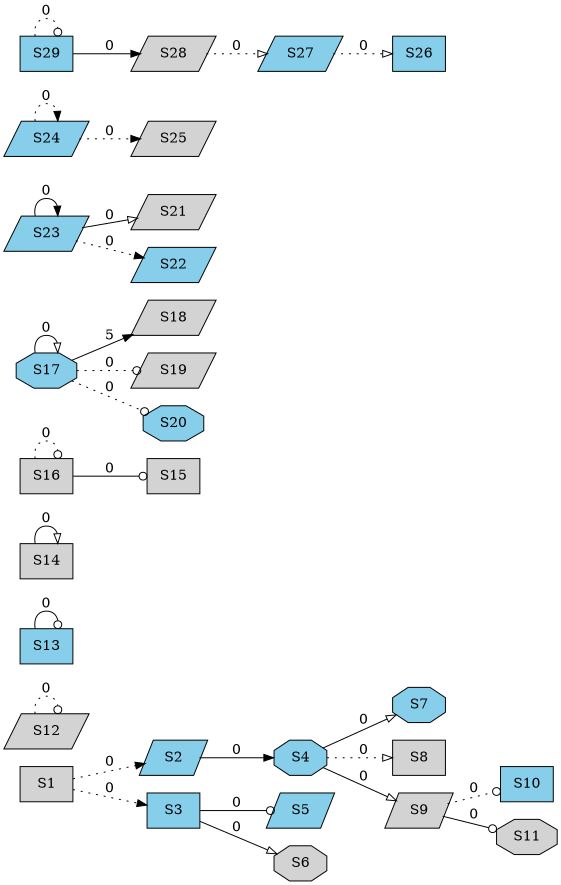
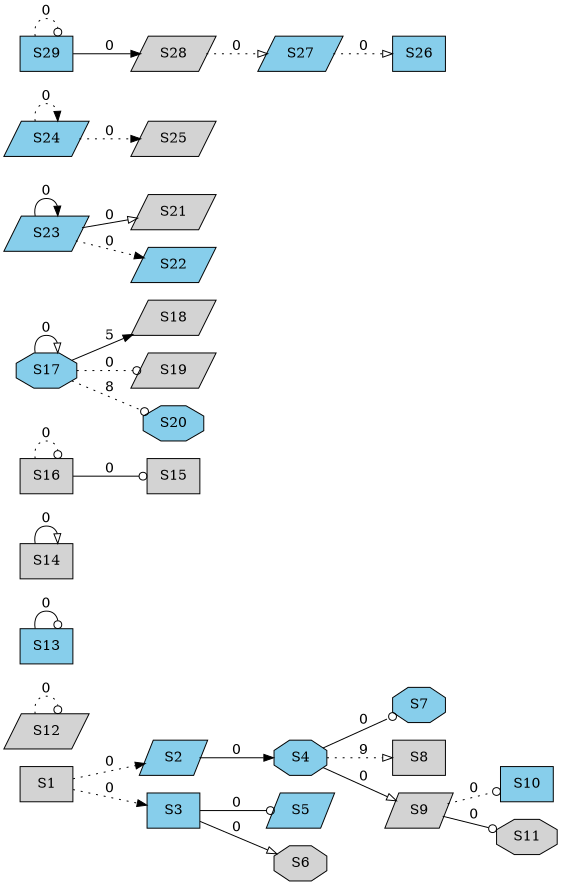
edge "S17" -> "S20": label "0" -> "8"
edge "S4" -> "S7": arrowhead onormal -> odot
edge "S4" -> "S8": label "0" -> "9"
